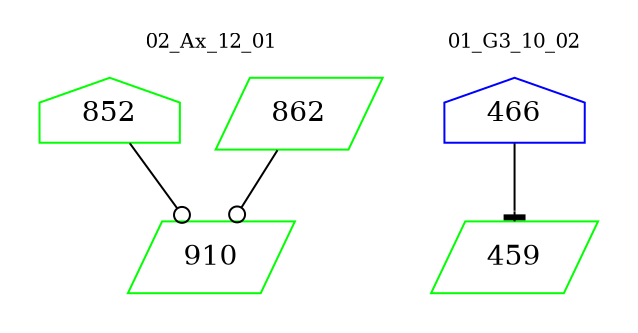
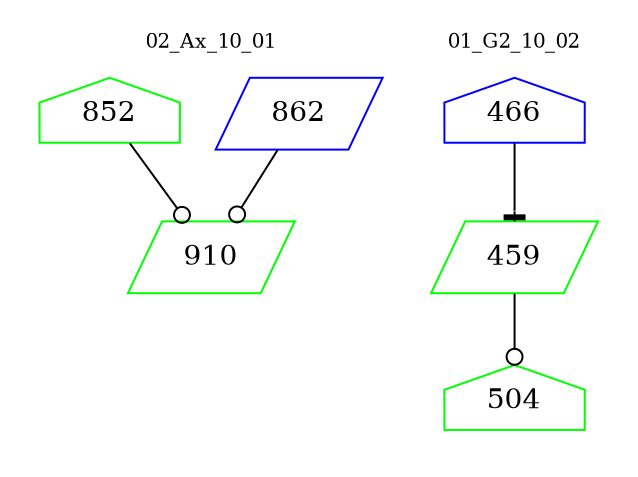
cluster "02_Ax_12_01": label "02_Ax_12_01" -> "02_Ax_10_01"
cluster "01_G3_10_02": label "01_G3_10_02" -> "01_G2_10_02"
node "862": color green -> blue
node "504": added
